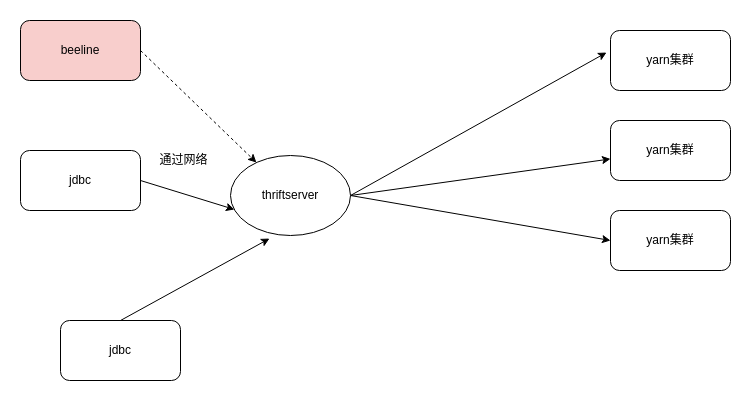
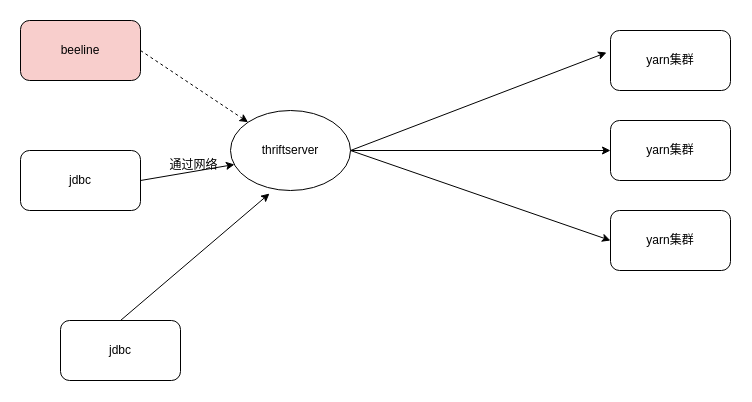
node "通过网络": moved (184, 161) -> (194, 166)
node "thriftserver": moved (291, 196) -> (291, 151)
